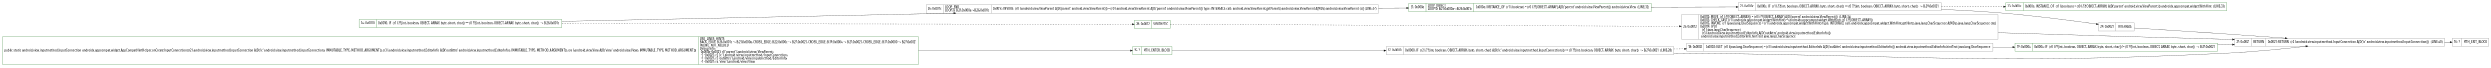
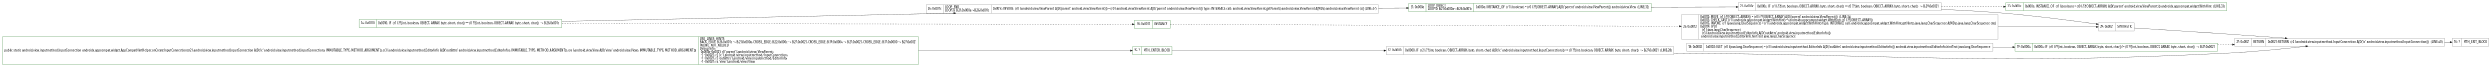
node "28: 0x0012": text "SYNTHETIC" -> "INSTANCE"
node "29: 0x0021": text "INTERFACE" -> "SYNTHETIC"
edge "25: 0x0012" -> "27: 0x0021": now "25: 0x0012" -> "29: 0x0021"
edge "19: 0x0004" -> "27: 0x0021": style solid -> dashed
edge "17: 0x0000" -> "18: 0x0002": removed
